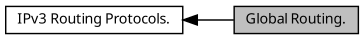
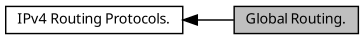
node "IPv3 Routing Protocols.": label "IPv3 Routing Protocols." -> "IPv4 Routing Protocols."
